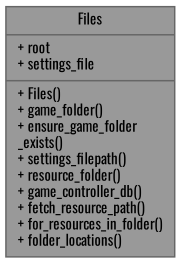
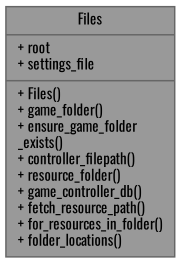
node "Files": text "+ settings_filepath()" -> "+ controller_filepath()"
